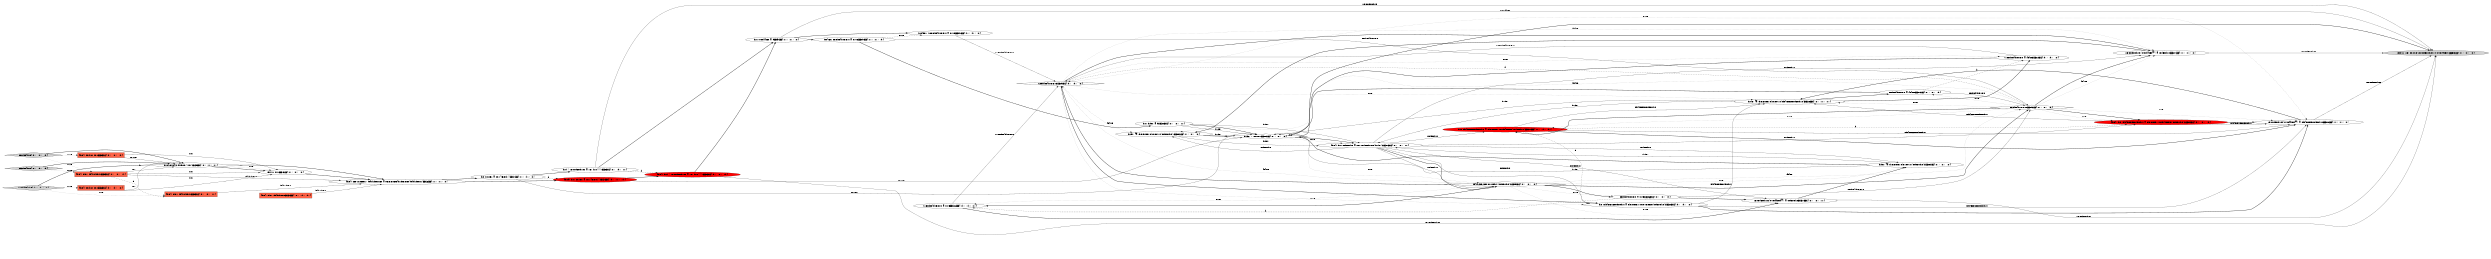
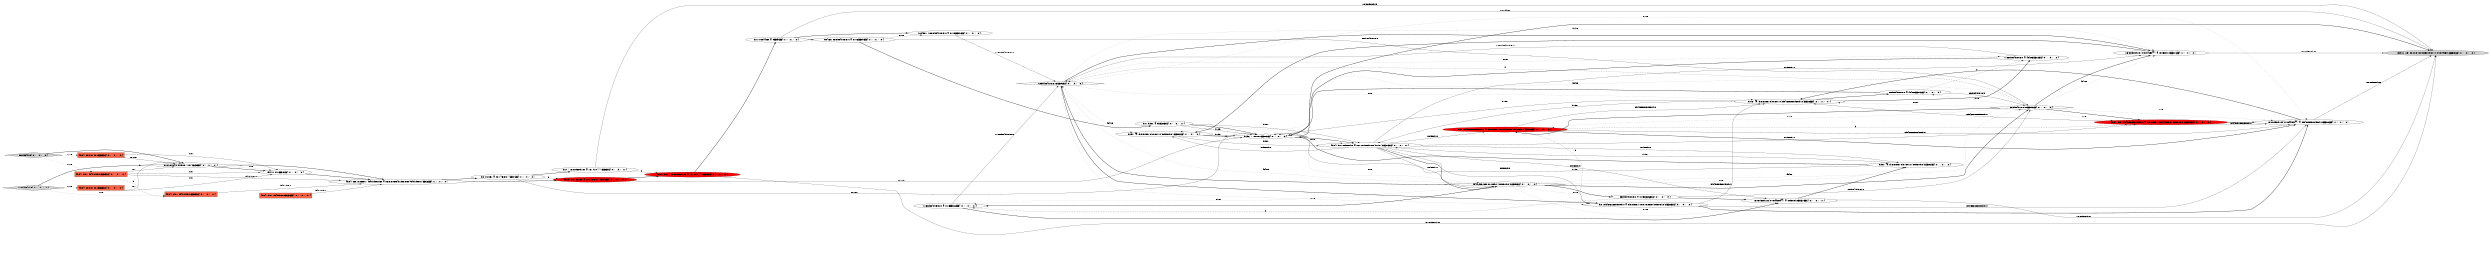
edge "int(( newCodePoints = new int((((@@@8@@@['1', '0', '1']" -> "int outOffset = 0@@@9@@@['1', '1', '1']": removed
node "capitalize['1', '0', '0']": removed
